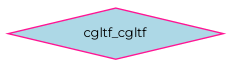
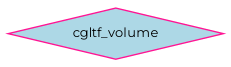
node "cgltf_cgltf": label "cgltf_cgltf" -> "cgltf_volume"
